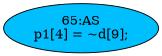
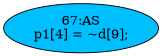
node "65:AS p1[4] = ~d[9];": label "65:AS p1[4] = ~d[9];" -> "67:AS p1[4] = ~d[9];"
